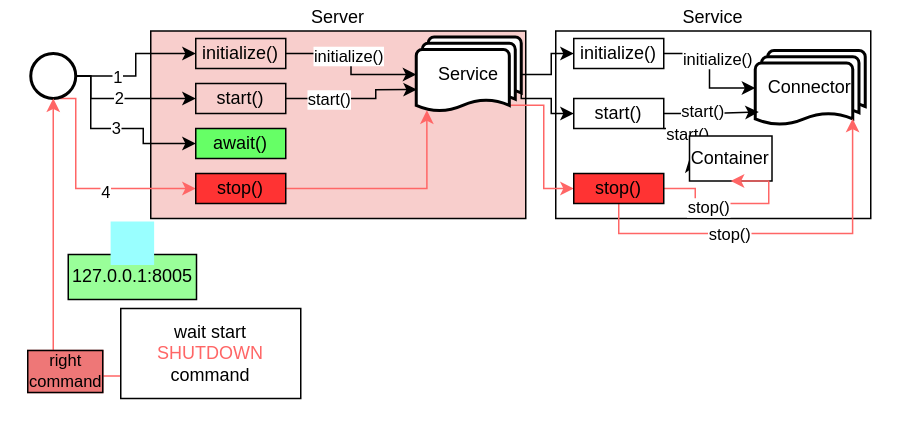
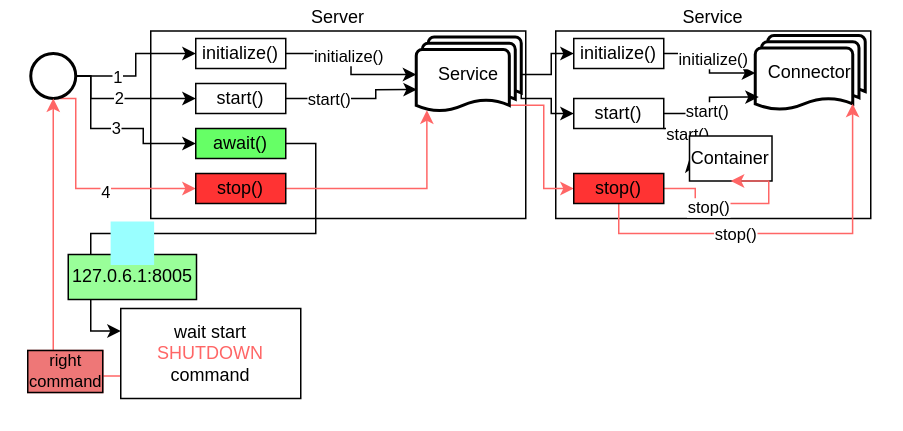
node "Connector": moved (810, 88) -> (810, 73)
node "Server": fillcolor #f8cecc -> #ffffff
edge "await()" -> "wait start SHUTDOWN command": added
node "127.0.0.1:8005": label "127.0.0.1:8005" -> "127.0.6.1:8005"
